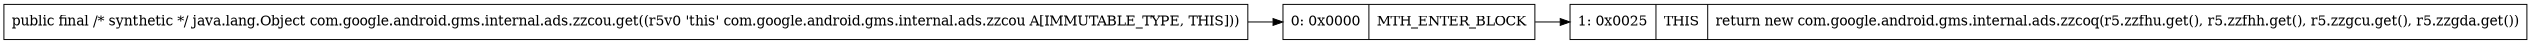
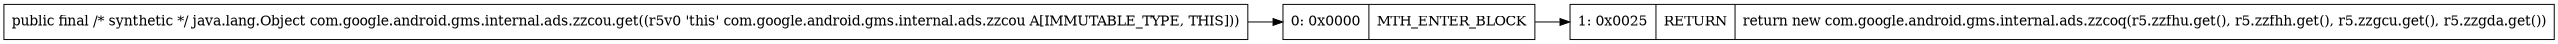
node "1: 0x0025": text "THIS" -> "RETURN"
